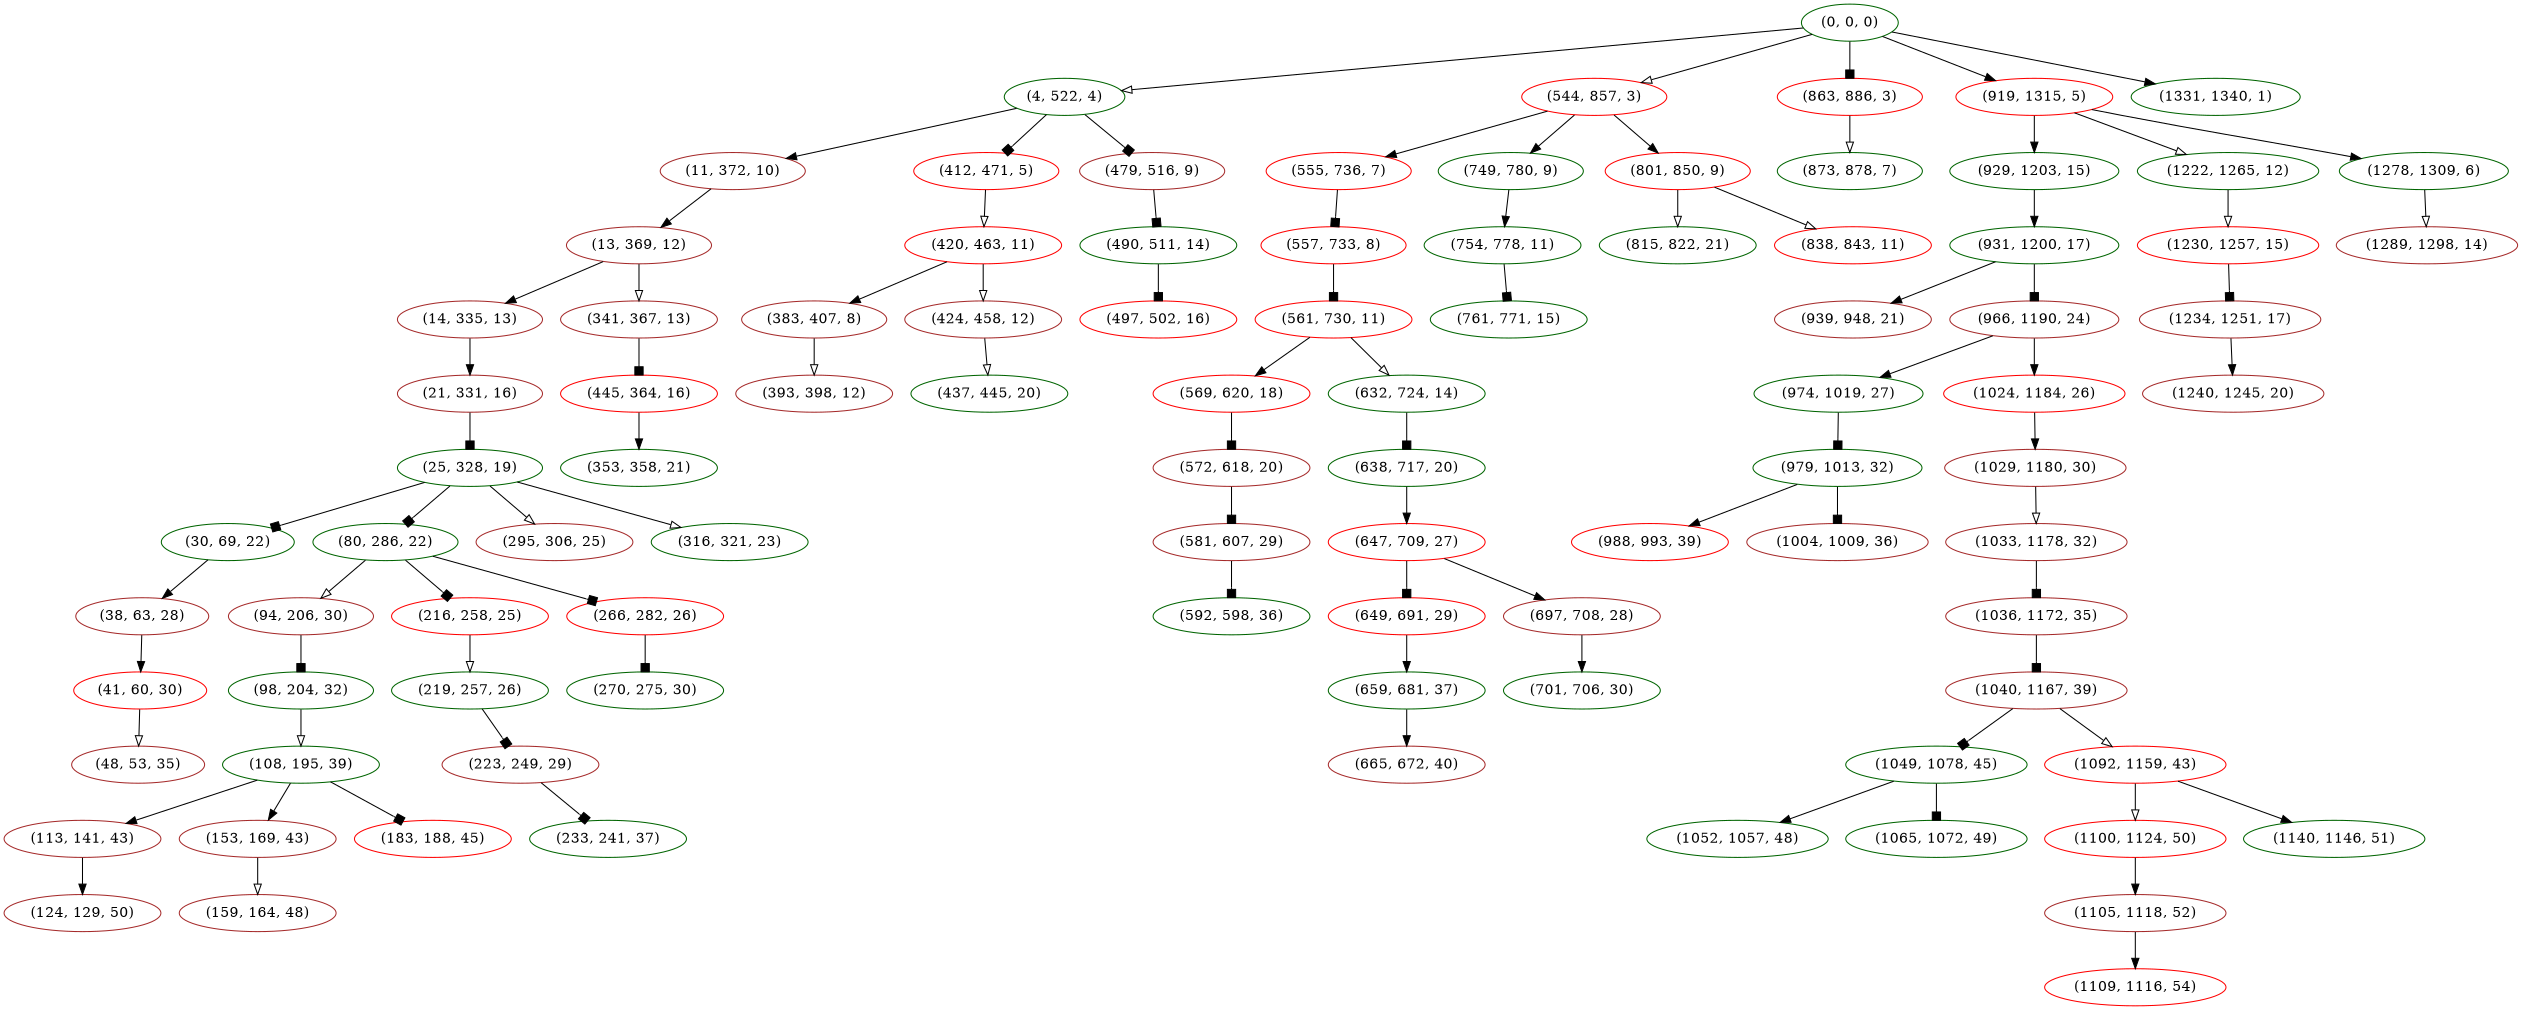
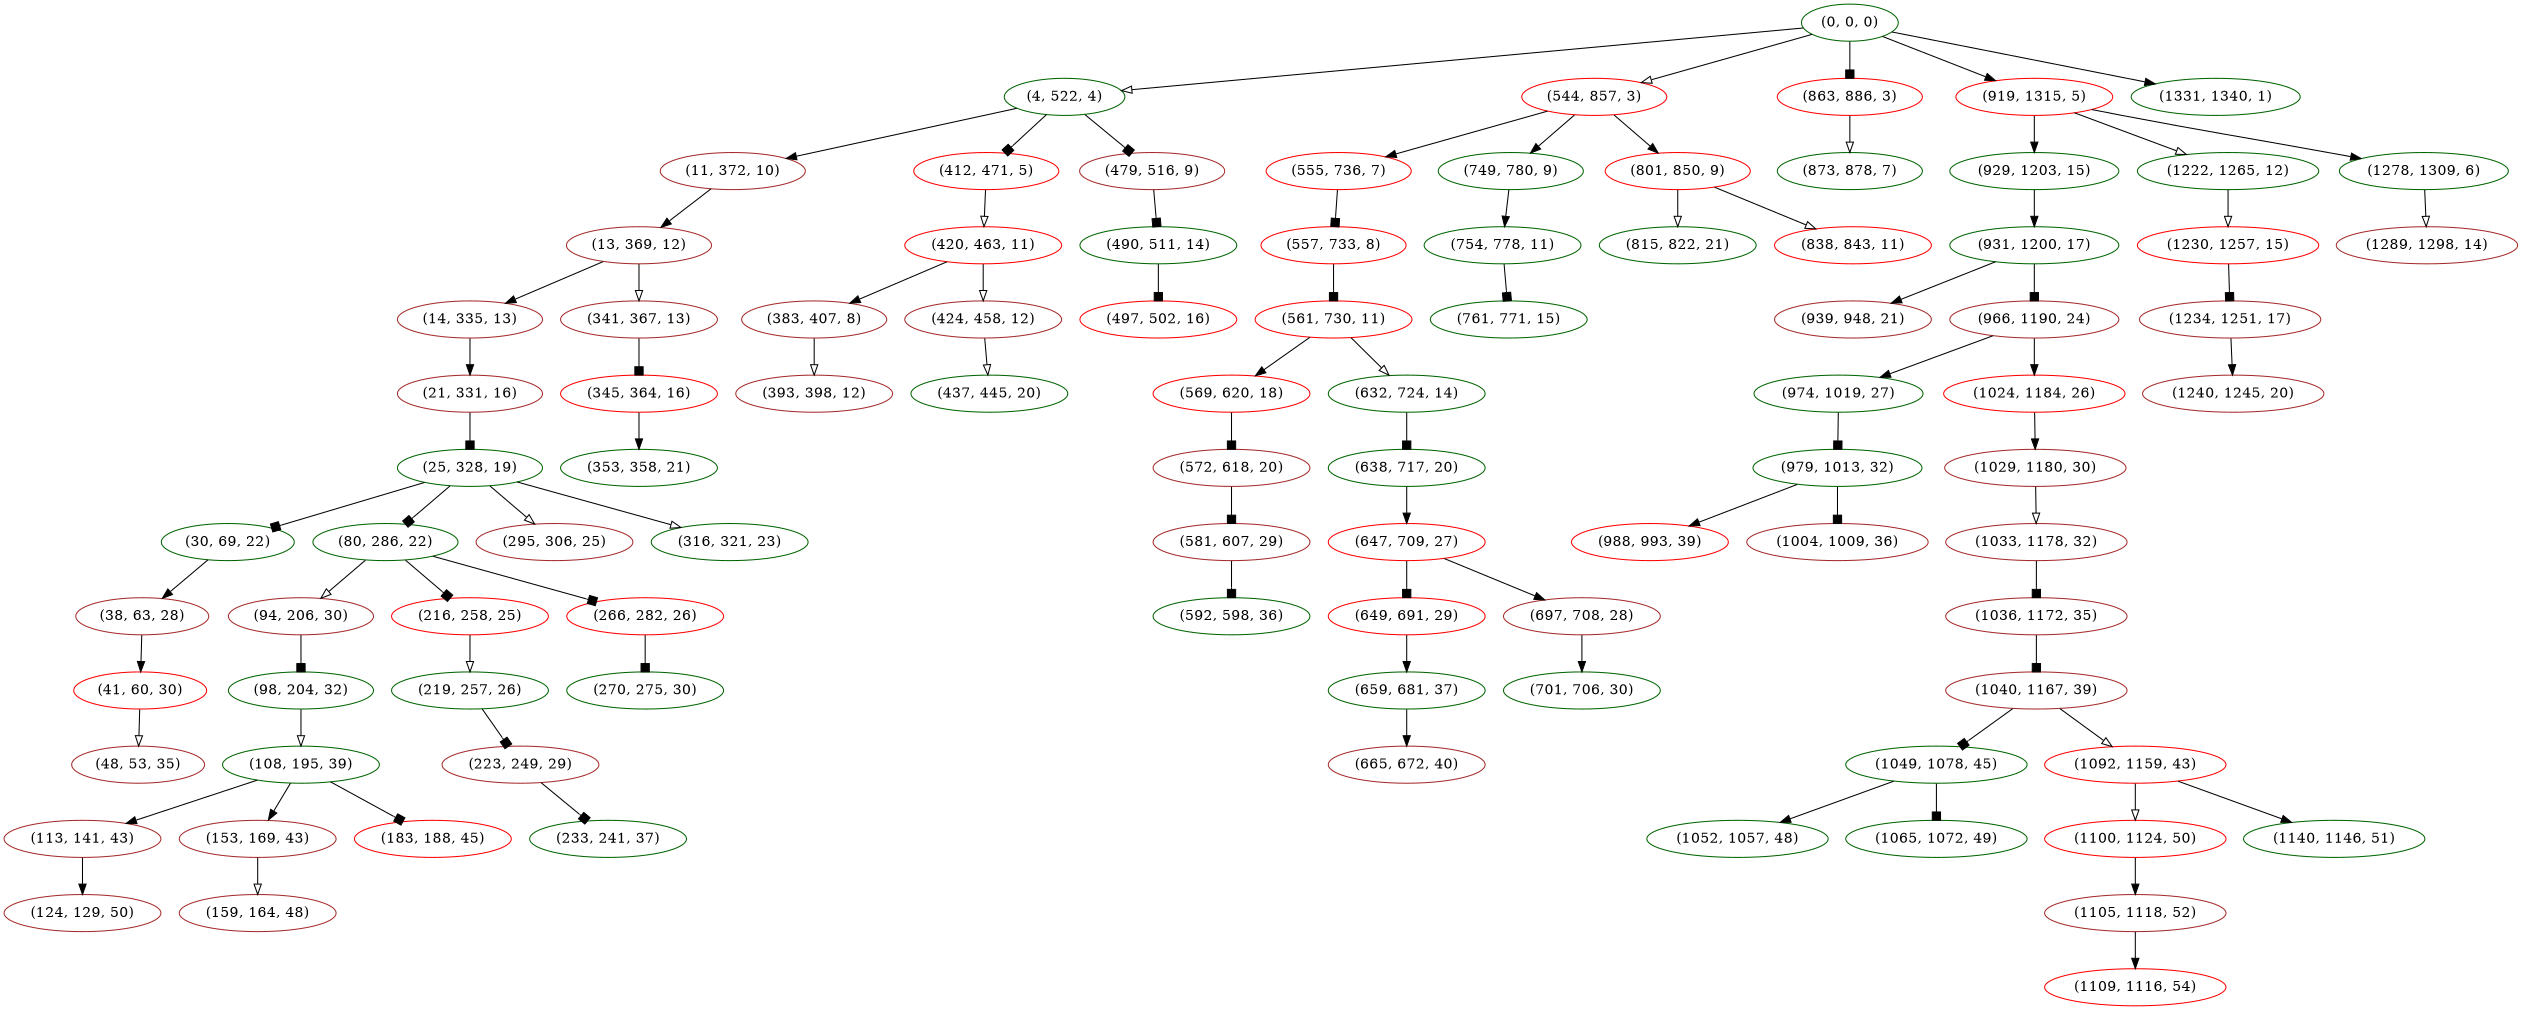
node "(445, 364, 16)": label "(445, 364, 16)" -> "(345, 364, 16)"
